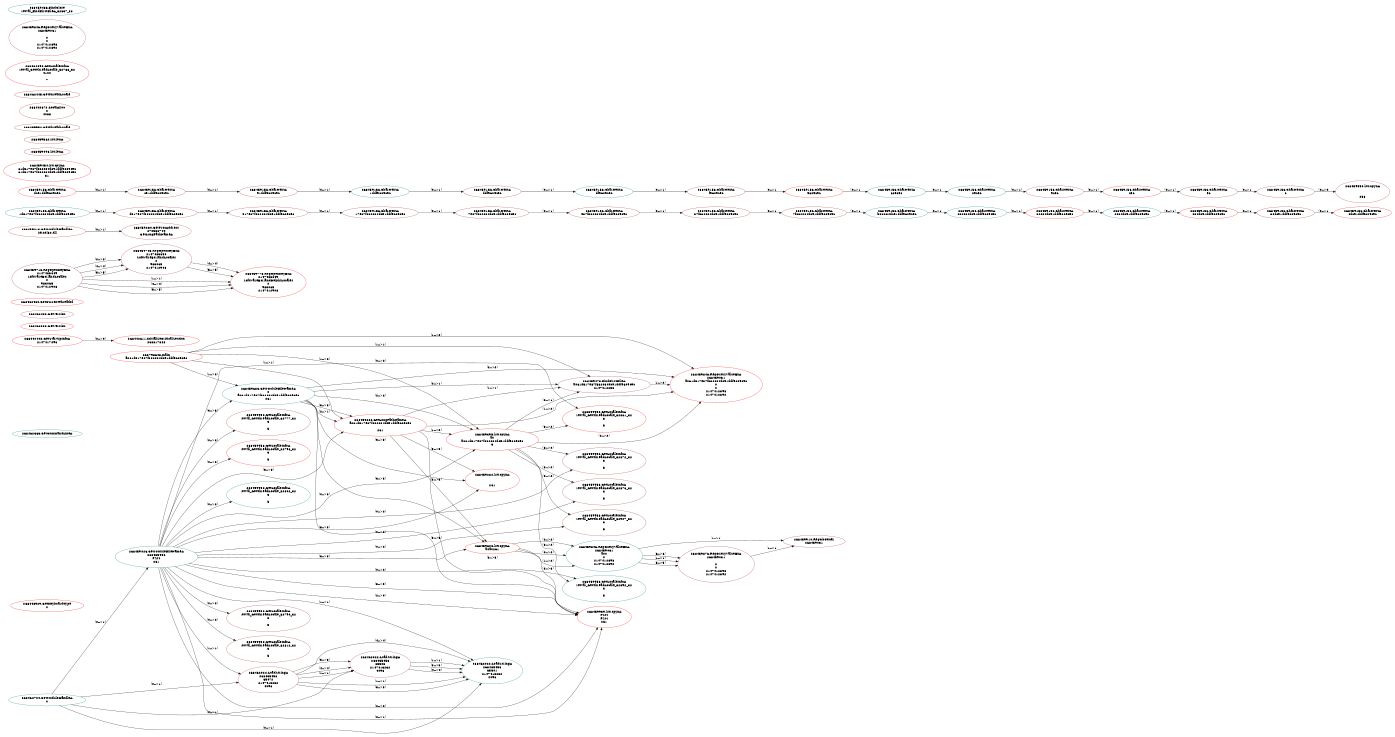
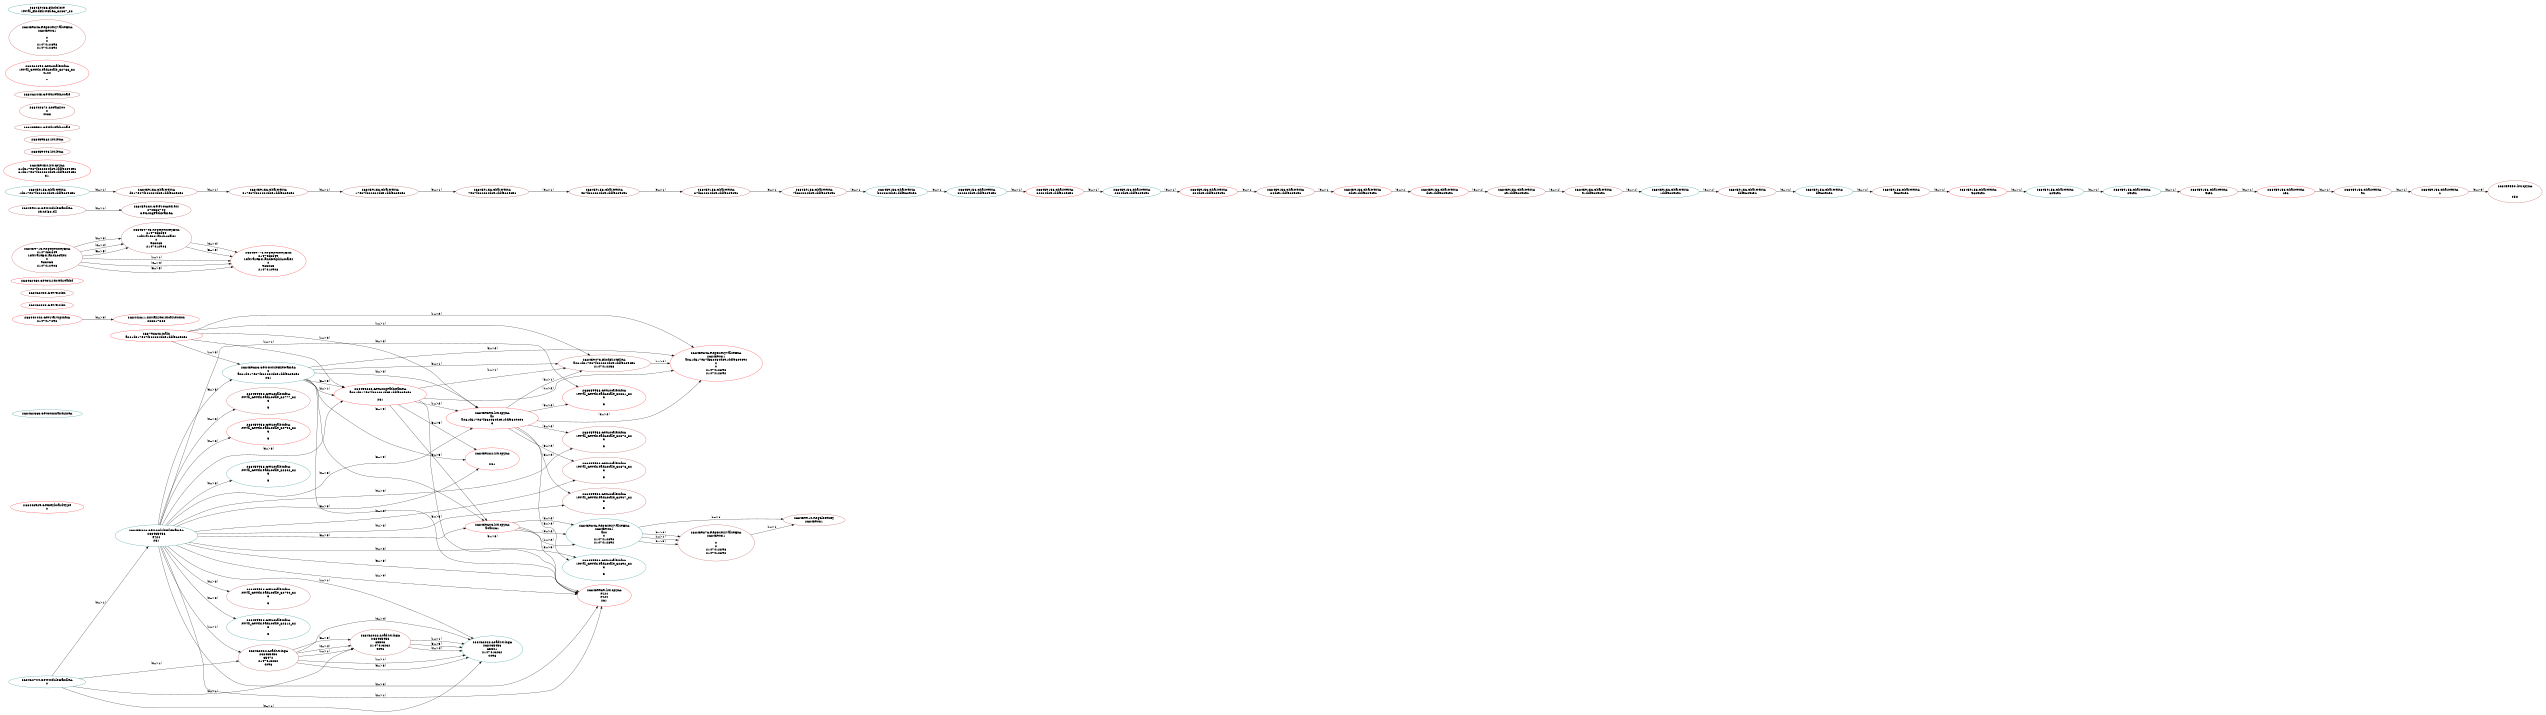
edge "268459156.CharNextA 4dc91ddf9609c9c" -> "268459156.CharNextA dc91ddf9609c9c": added, label "(0-->1)"
node "268459958.GetLocaleInfoA retval_GetThreadLocale_32812_32 3 5": color brown -> teal
